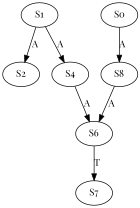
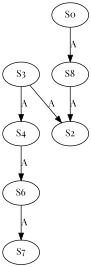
node "S1": label "S1" -> "S3"
edge "S8" -> "S6": now "S8" -> "S2"
edge "S6" -> "S7": label "T" -> "A"
